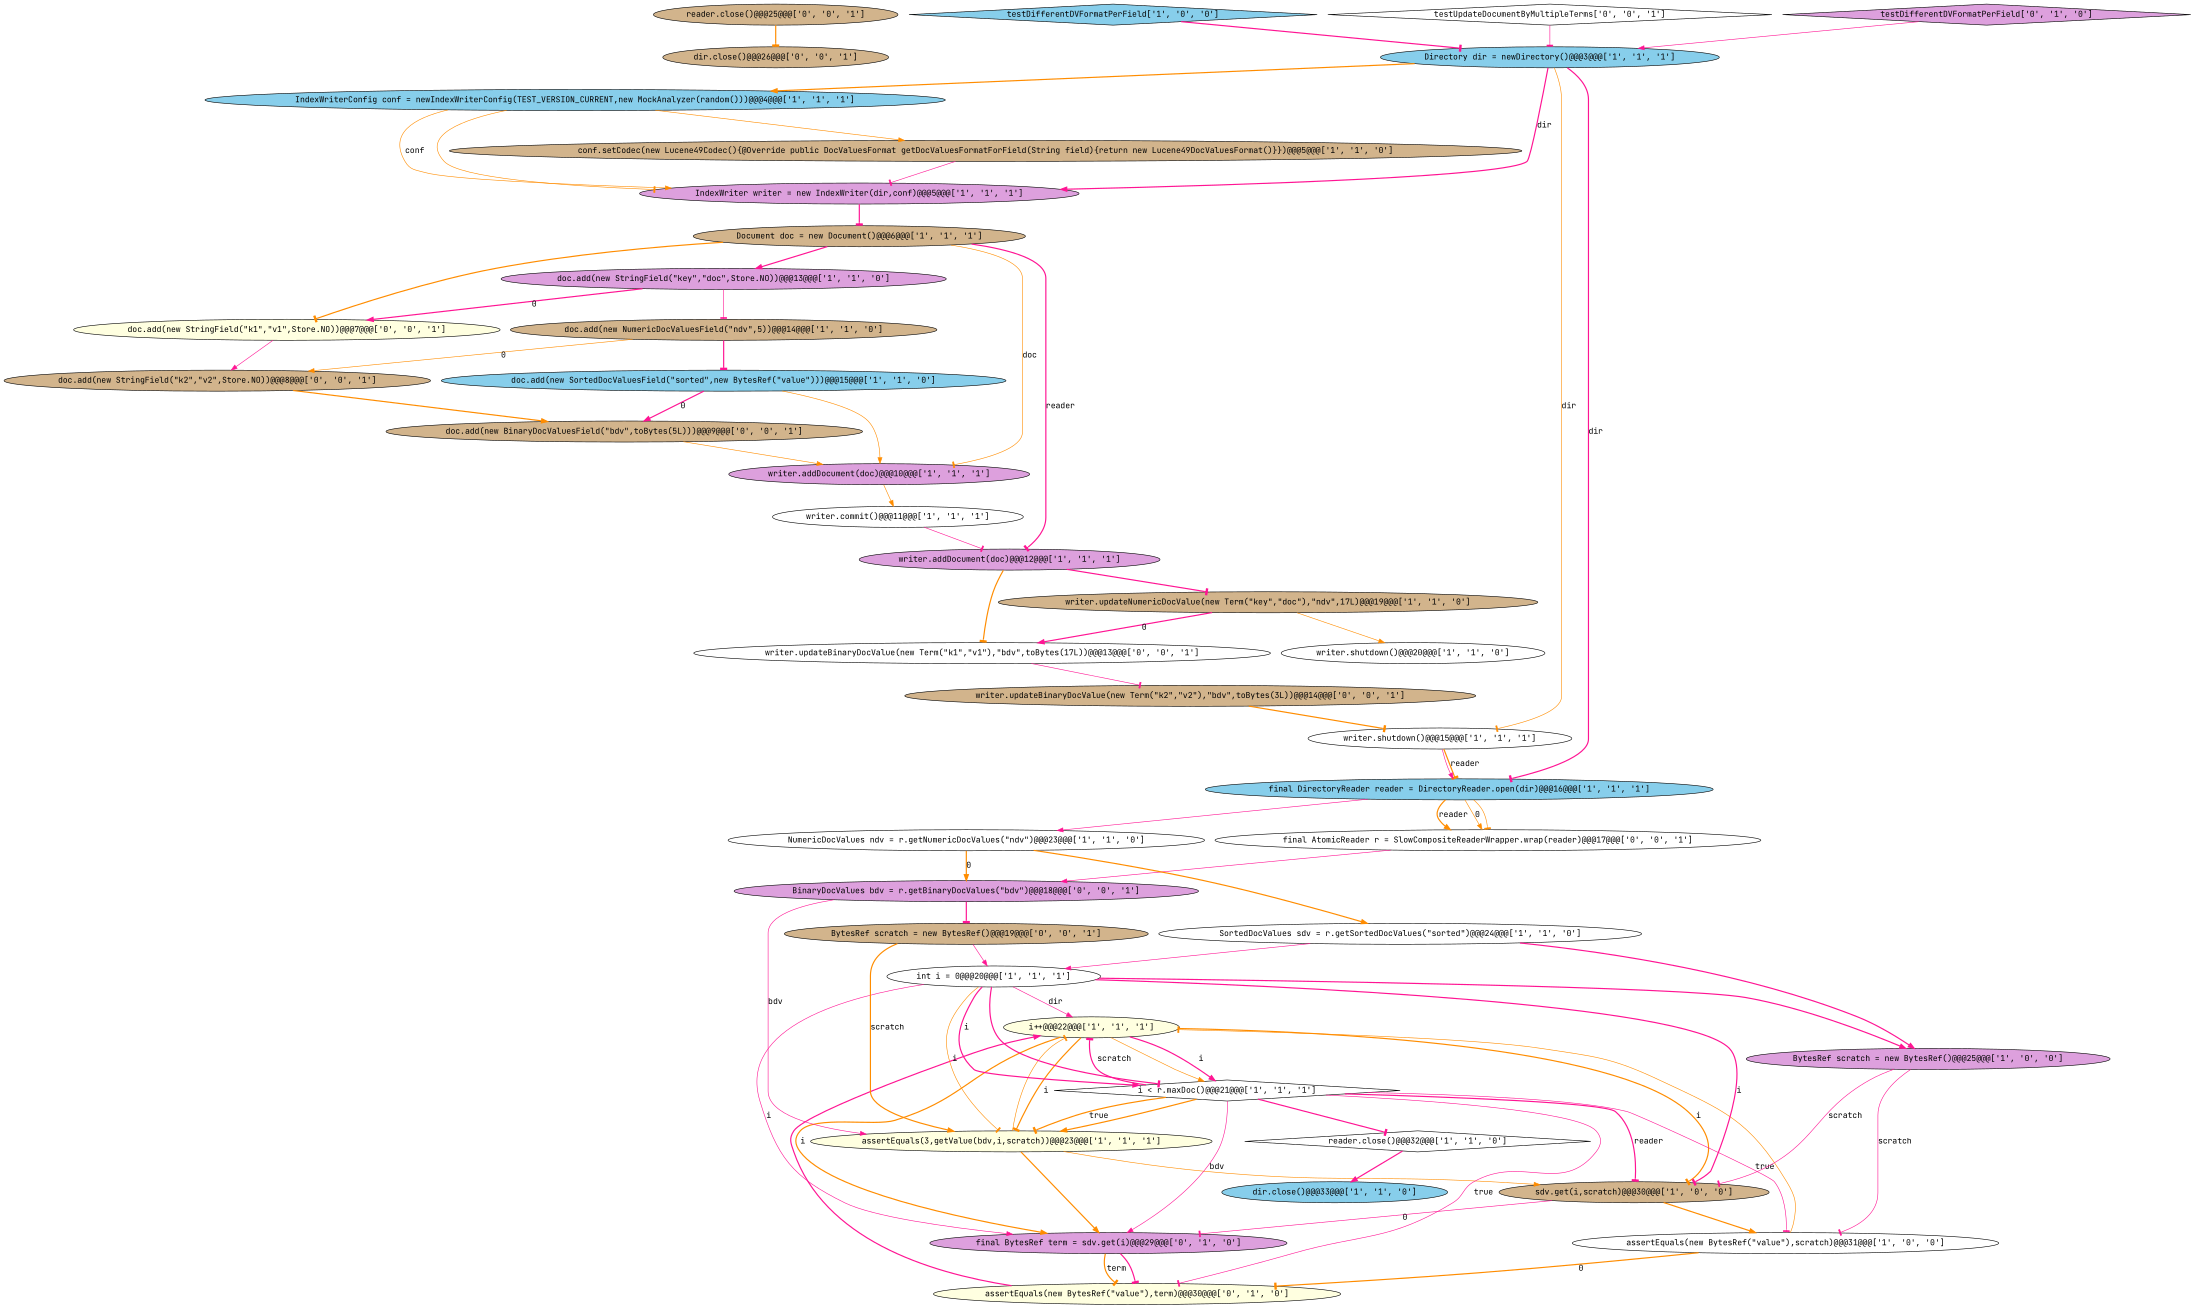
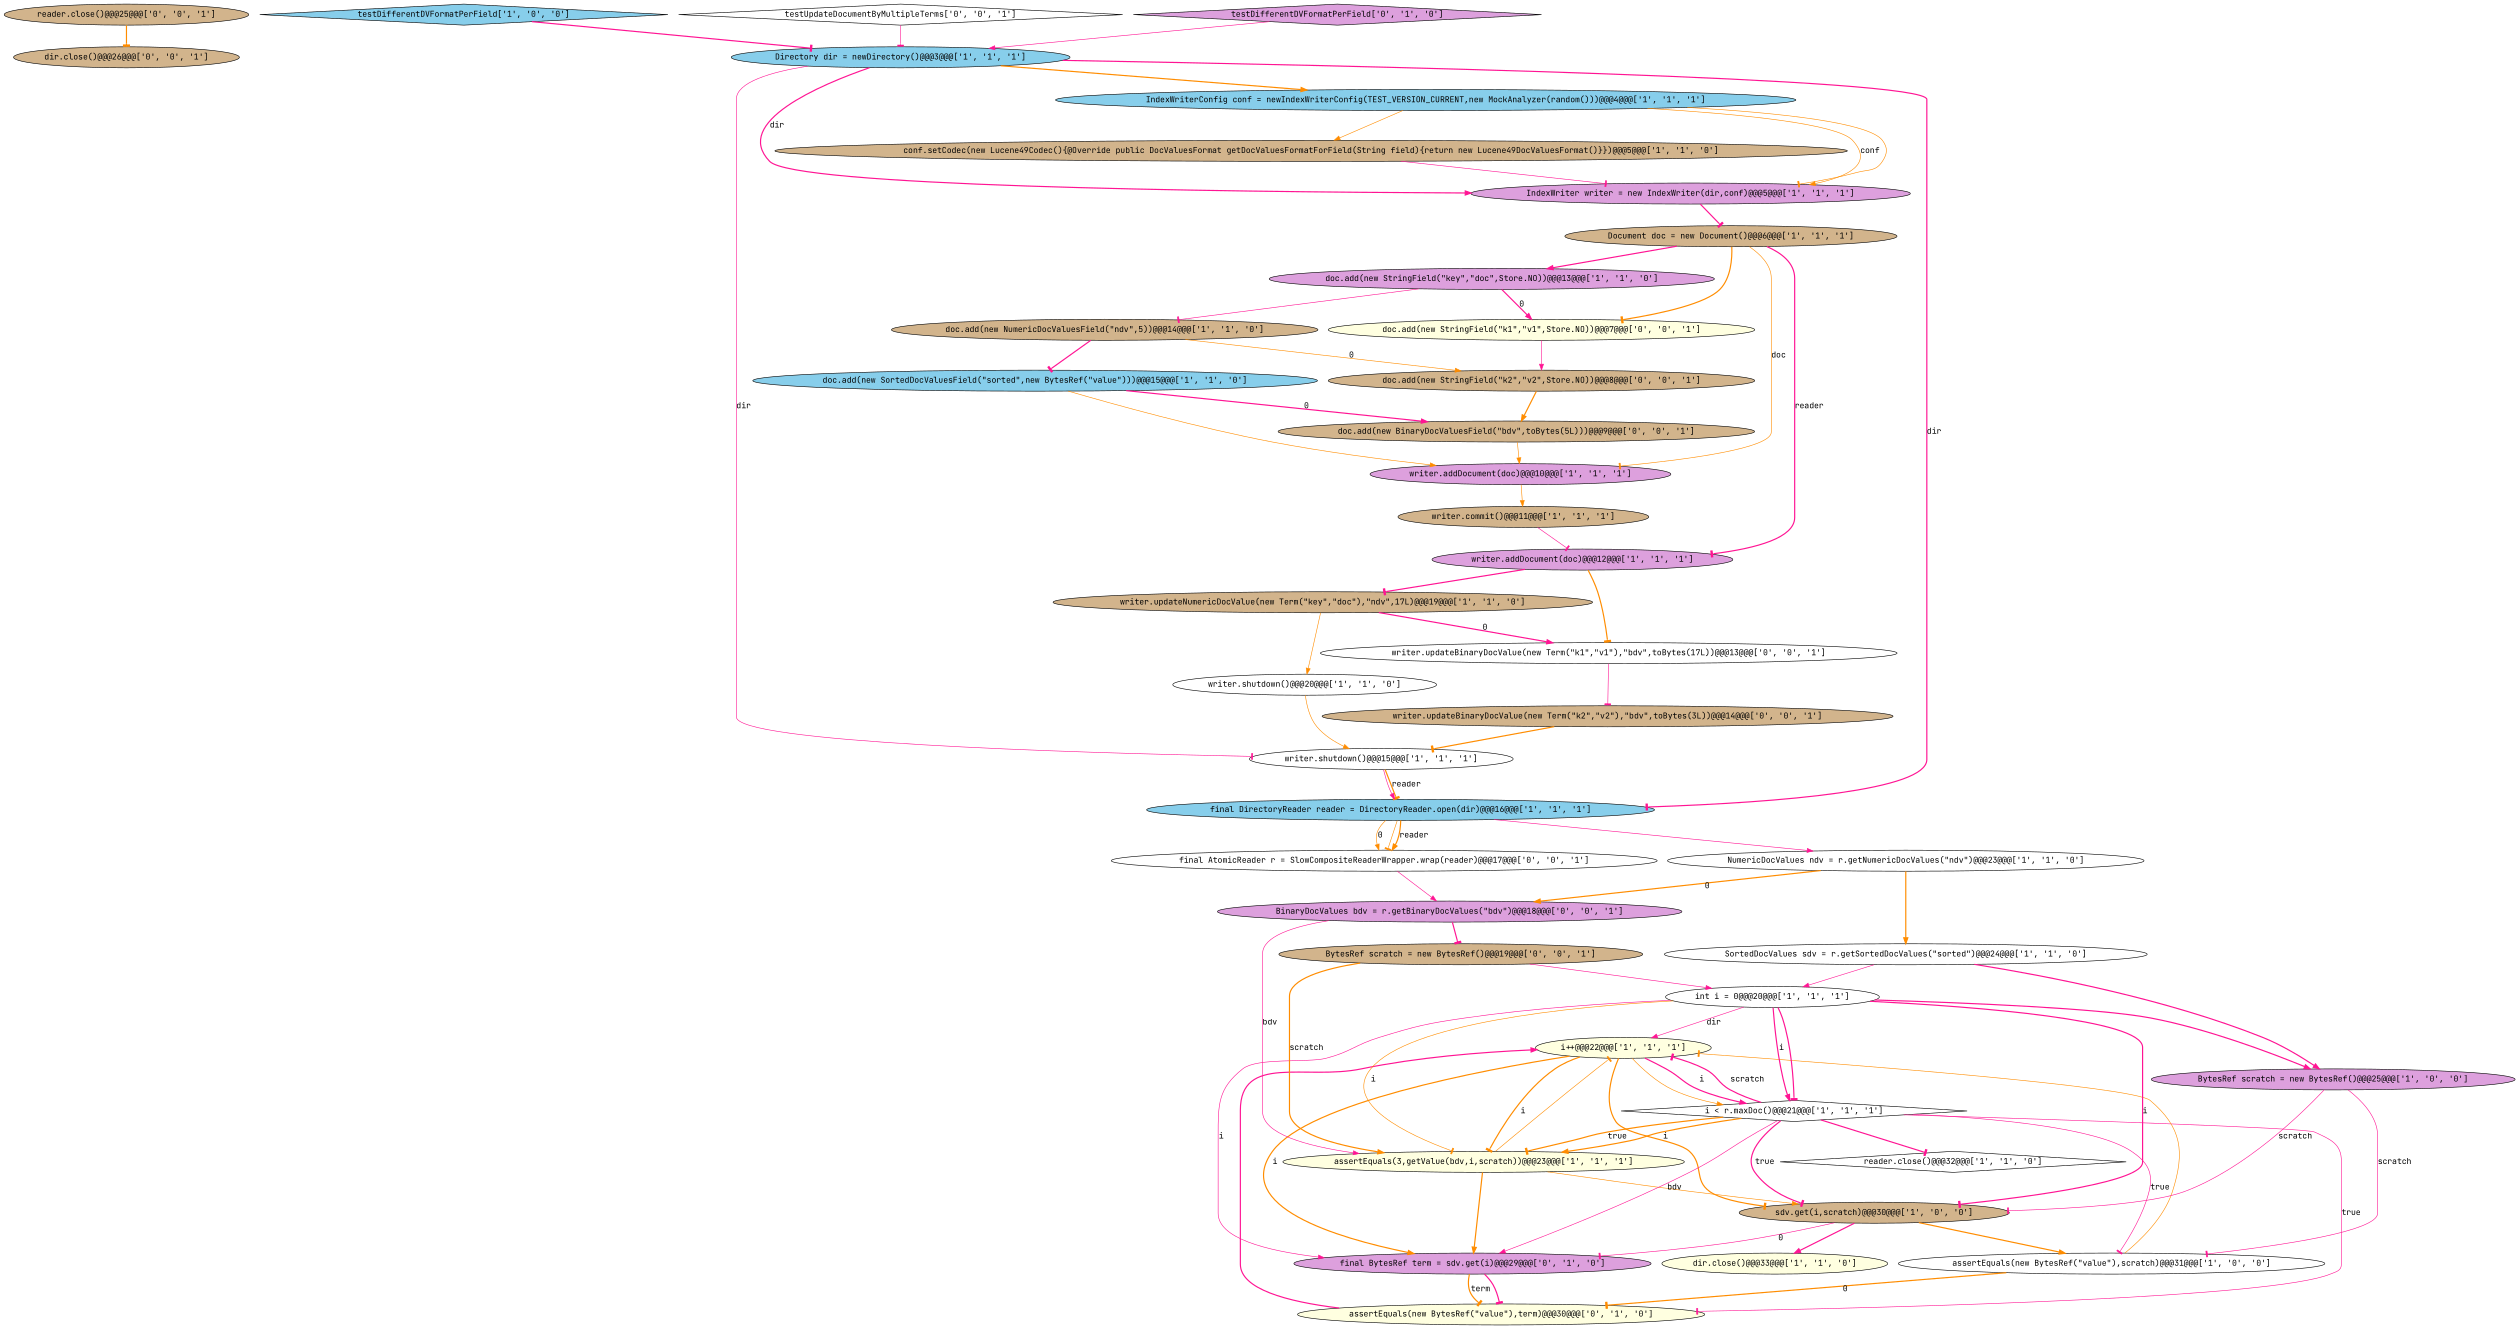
edge "Directory dir = newDirectory()@@@3@@@['1', '1', '1']" -> "writer.shutdown()@@@15@@@['1', '1', '1']": color darkorange -> deeppink
node "writer.commit()@@@11@@@['1', '1', '1']": fillcolor white -> tan
edge "writer.shutdown()@@@20@@@['1', '1', '0']" -> "writer.shutdown()@@@15@@@['1', '1', '1']": added
edge "i < r.maxDoc()@@@21@@@['1', '1', '1']" -> "sdv.get(i,scratch)@@@30@@@['1', '0', '0']": label "reader" -> "true"
edge "reader.close()@@@32@@@['1', '1', '0']" -> "dir.close()@@@33@@@['1', '1', '0']": now "sdv.get(i,scratch)@@@30@@@['1', '0', '0']" -> "dir.close()@@@33@@@['1', '1', '0']"
node "dir.close()@@@33@@@['1', '1', '0']": fillcolor skyblue -> lightyellow
